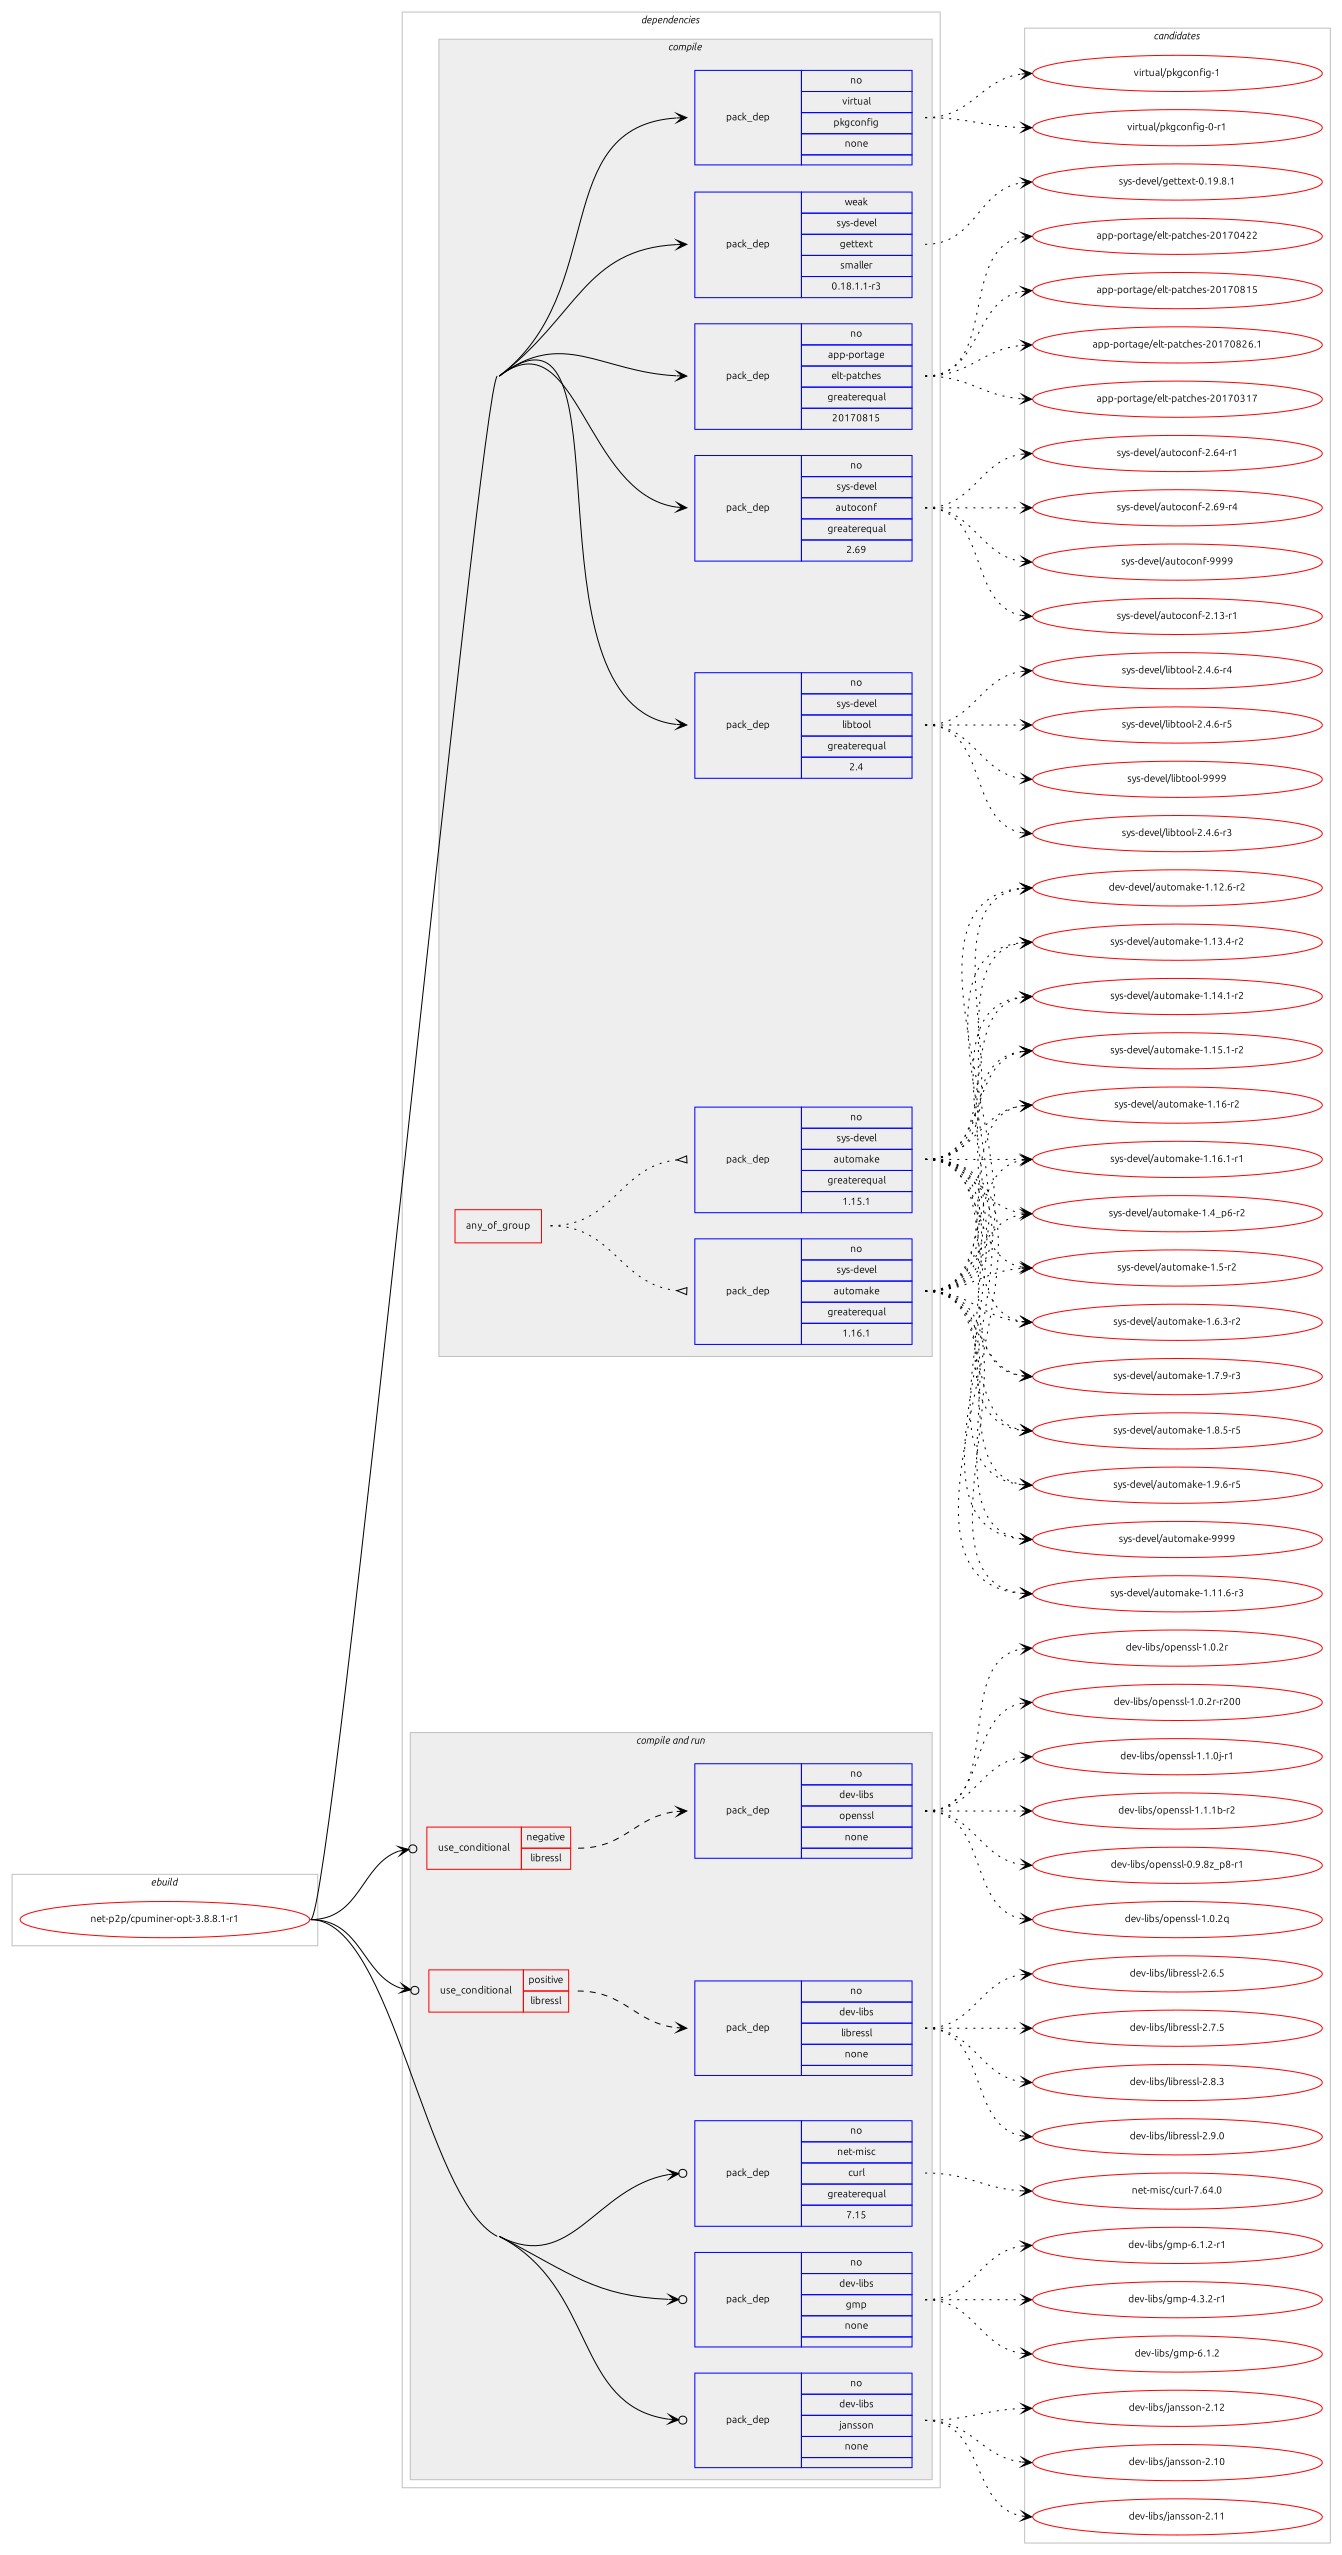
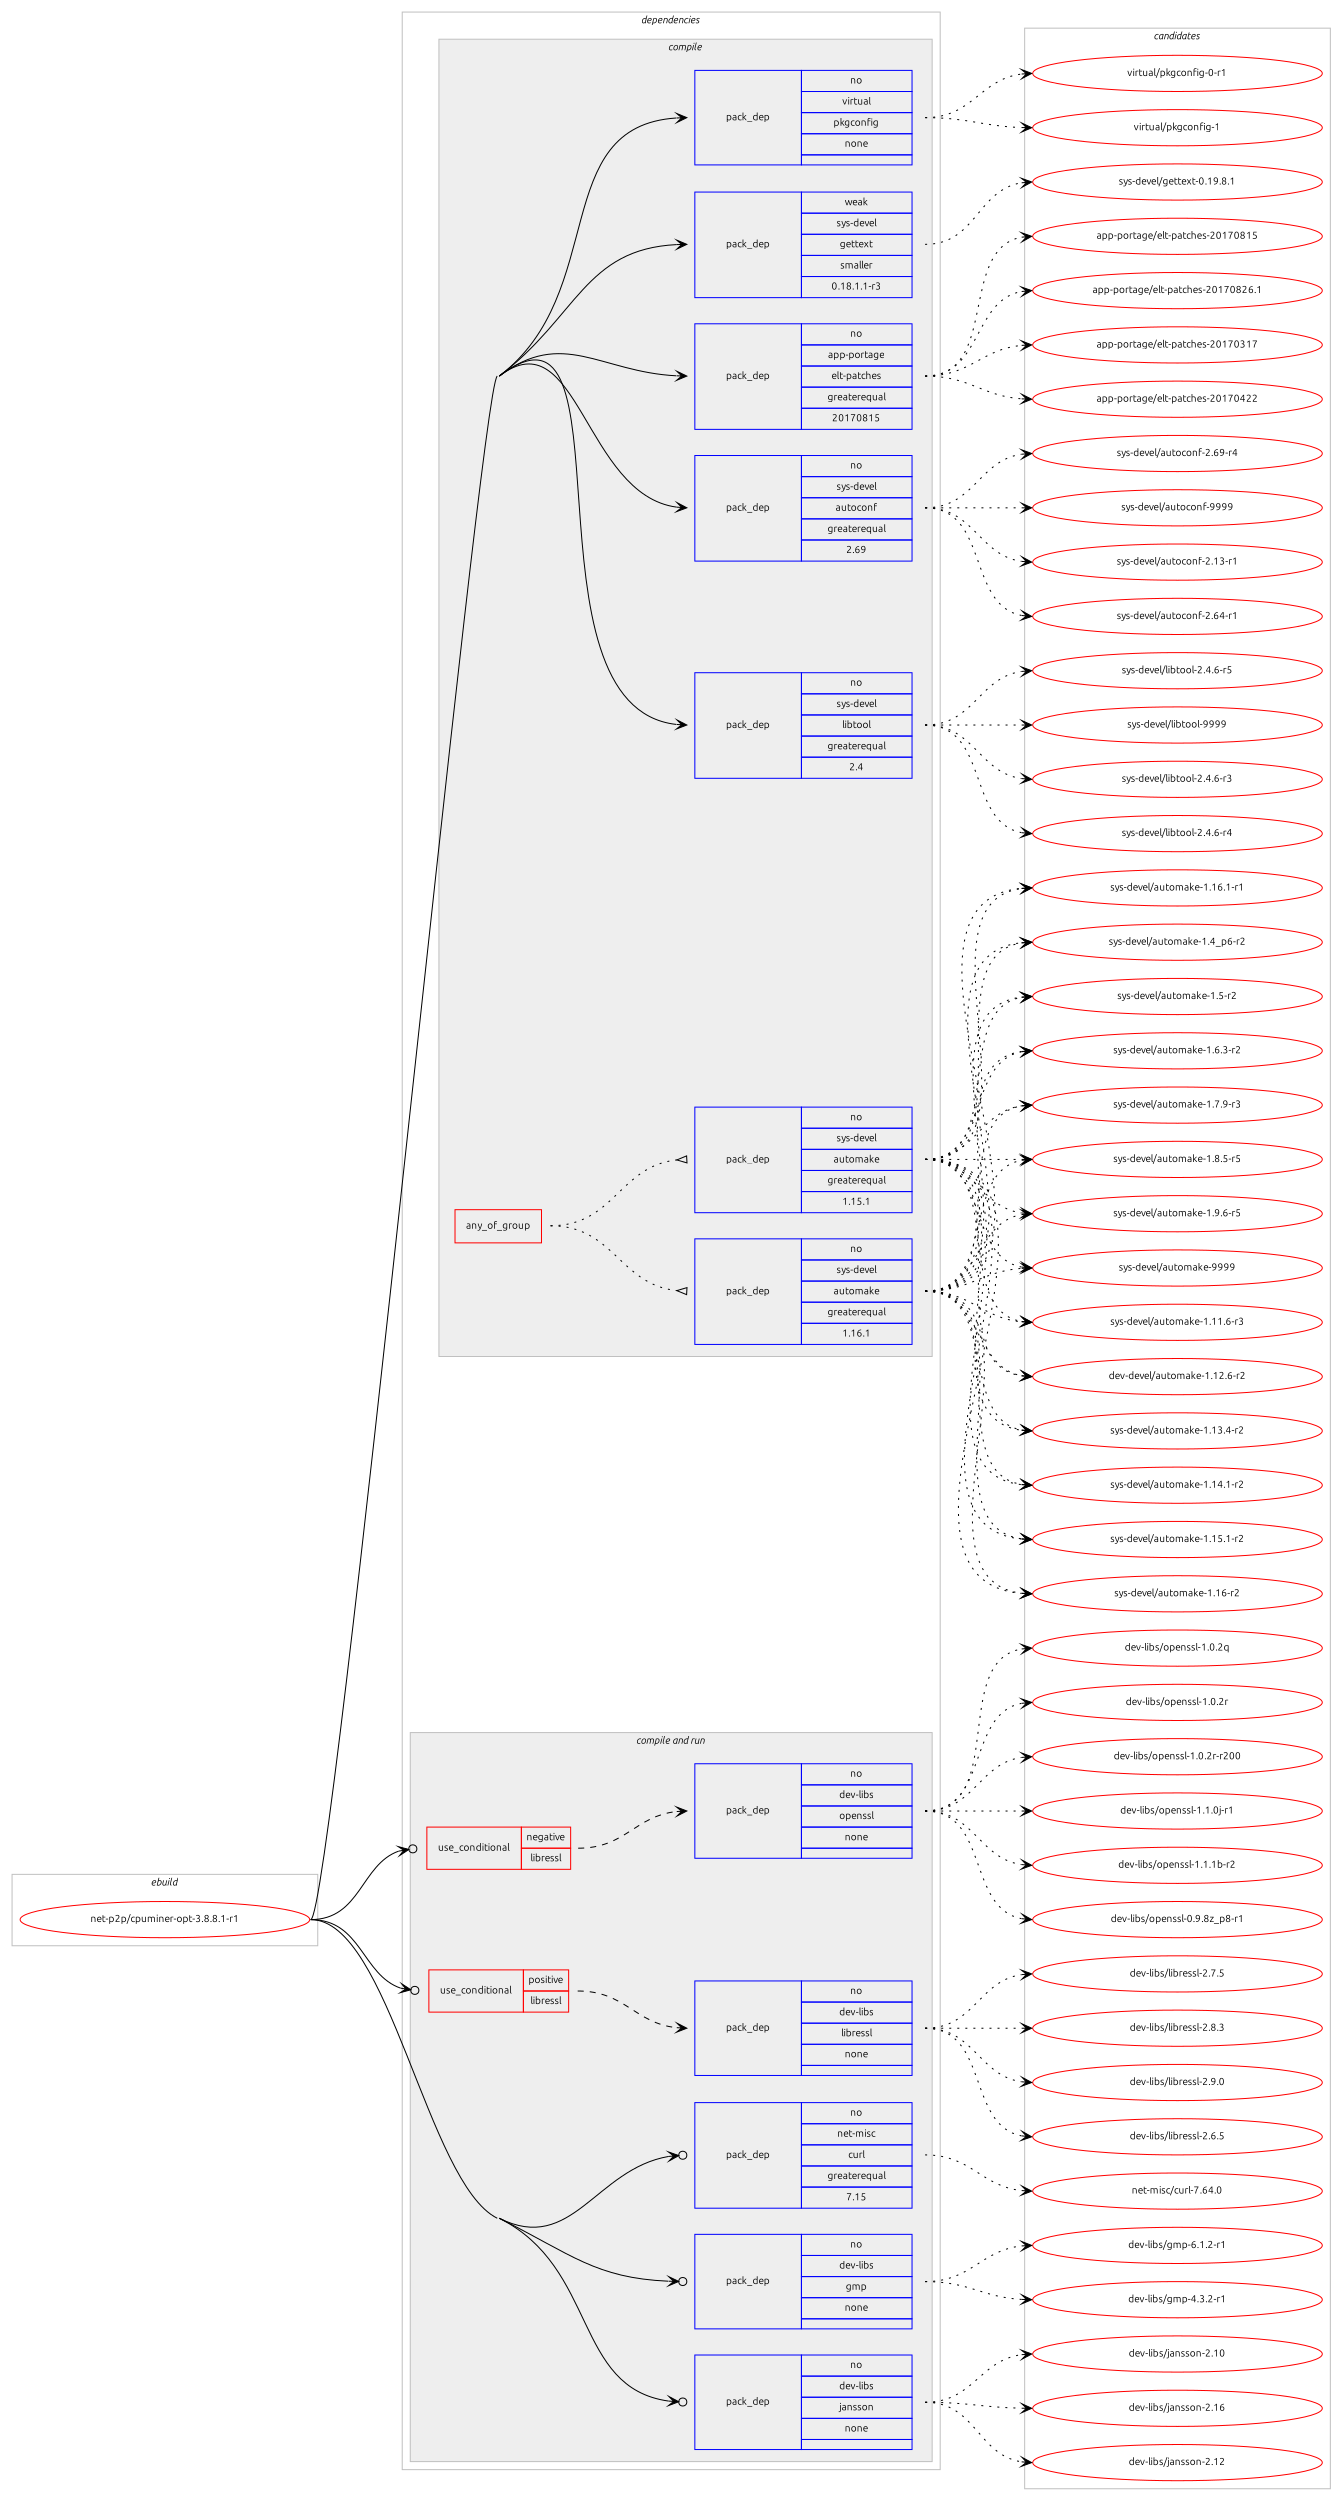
node "dev-libs/gmp-6.1.2": removed
node "dev-libs/jansson-2.11": label "dev-libs/jansson-2.11" -> "dev-libs/jansson-2.16"
